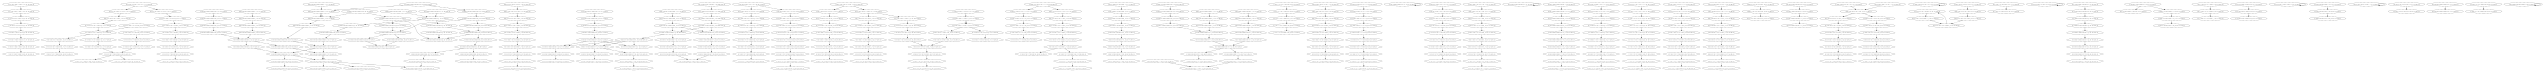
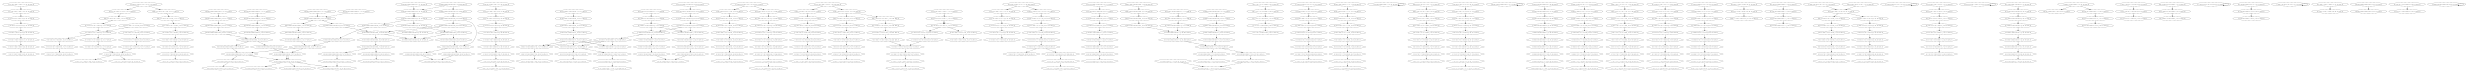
edge "00000000000000000000_4-24:14-LEN:20" -> "00000000000000000000_3-23:15-LEN:20": reversed
edge "10001100110110000011_6-26:15-LEN:20" -> "00100011001101100000_4-24:18-LEN:20": now "10001100110110000011_6-26:15-LEN:20" -> "00011001101100000110_7-27:15-LEN:20"
